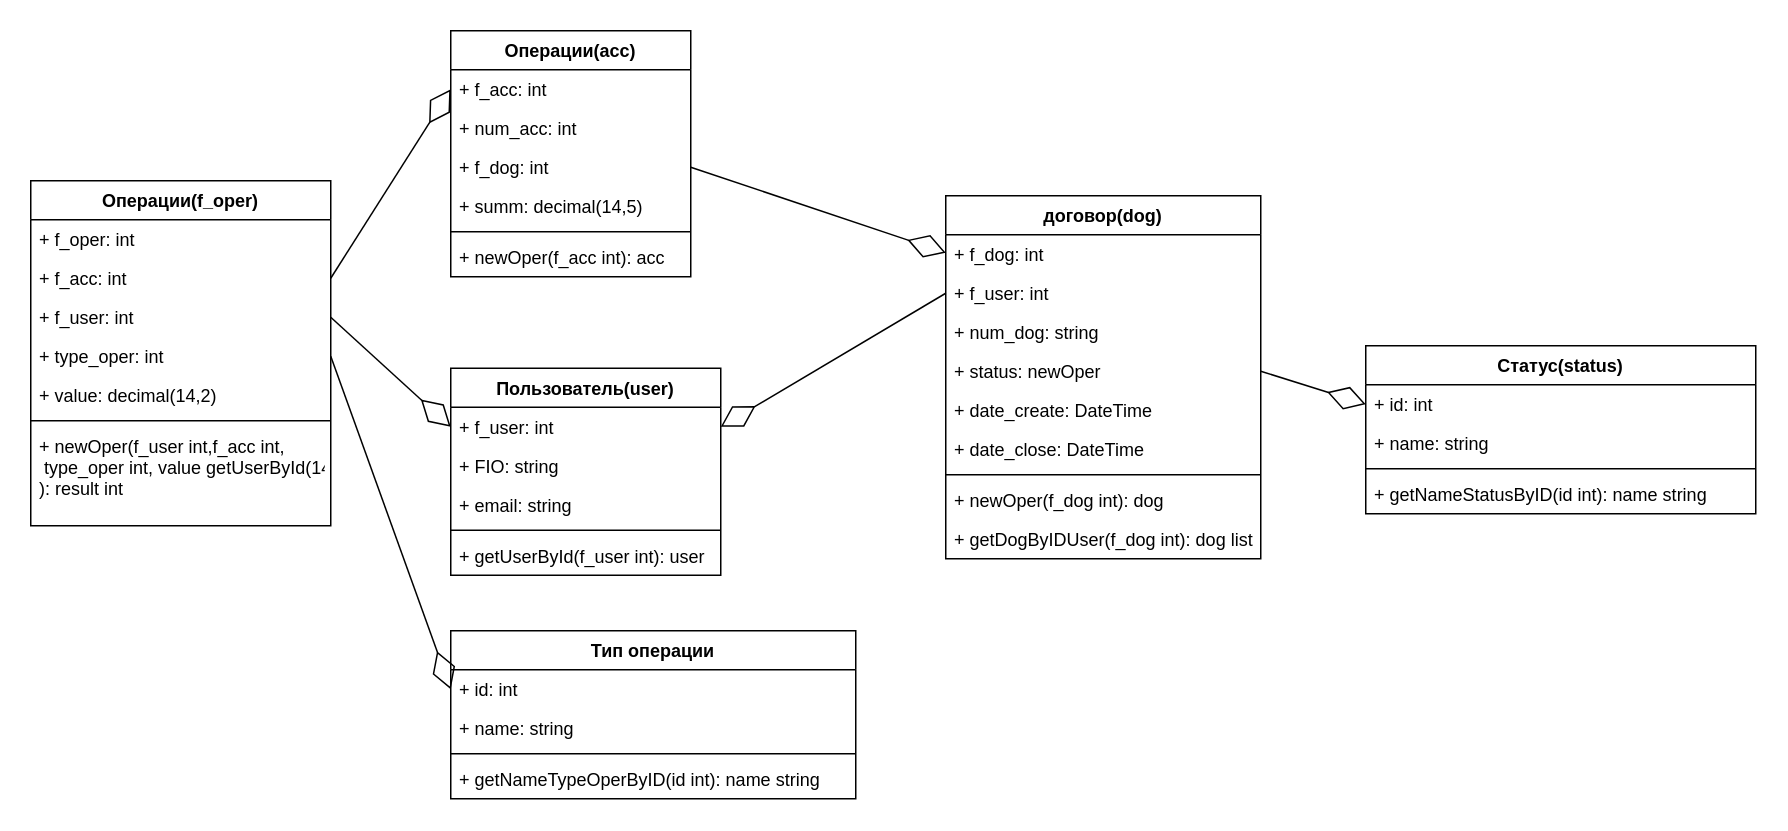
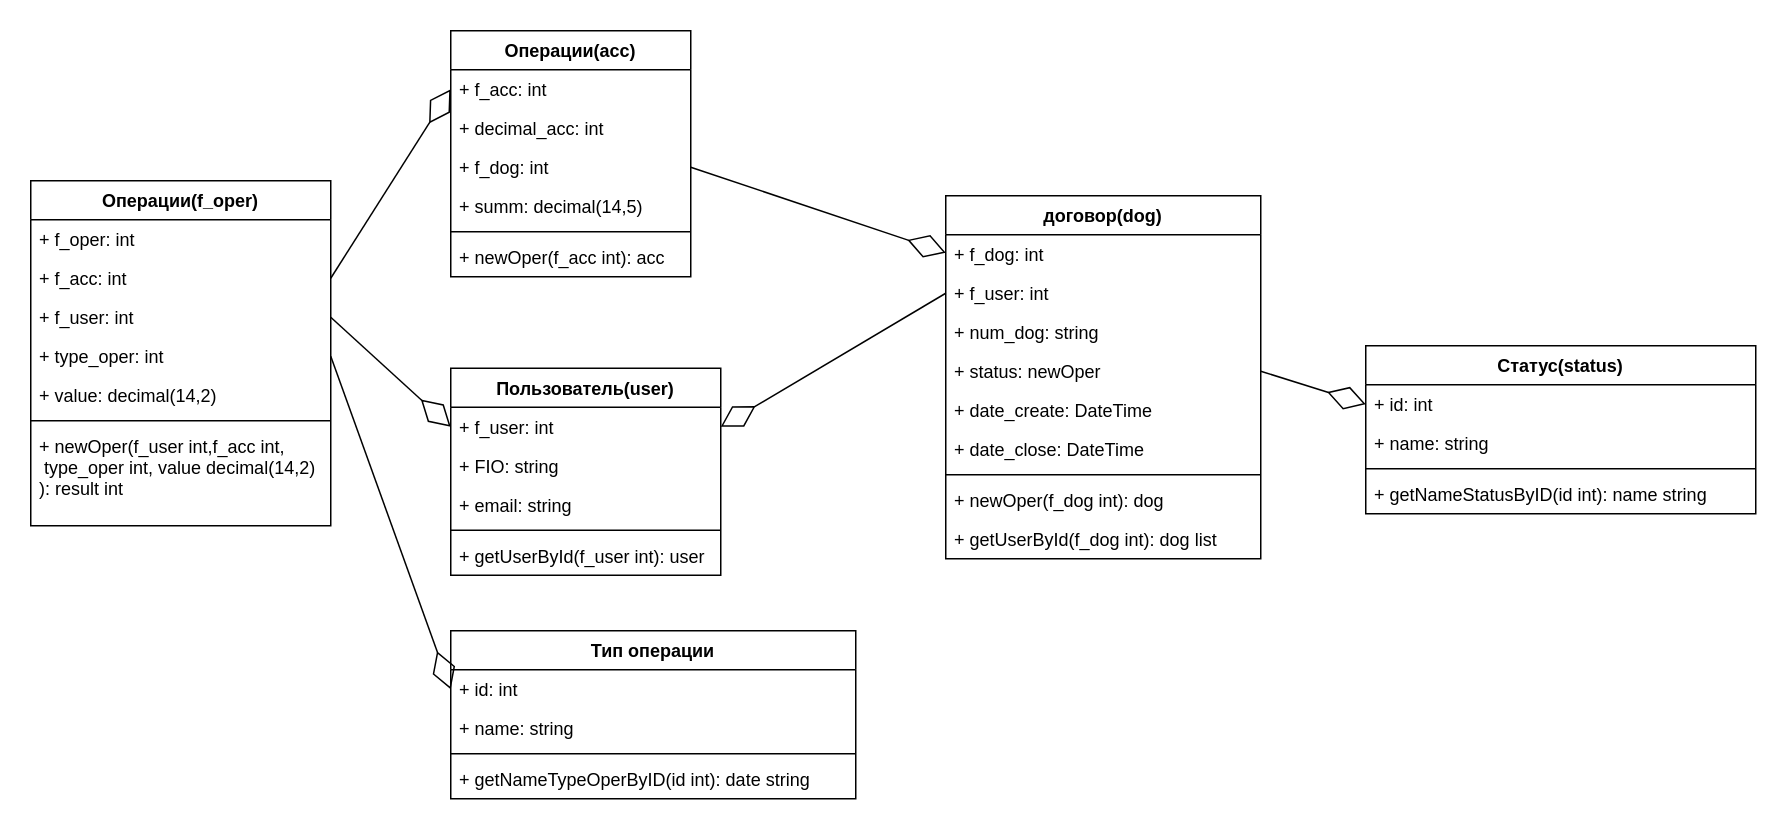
node "+ num_acc: int": label "+ num_acc: int" -> "+ decimal_acc: int"
node "+ newOper(f_user int,f_acc int, type_oper int, value getUserById(14,2) ): result int": label "+ newOper(f_user int,f_acc int, type_oper int, value getUserById(14,2) ): result int" -> "+ newOper(f_user int,f_acc int, type_oper int, value decimal(14,2) ): result int"
node "+ getDogByIDUser(f_dog int): dog list": label "+ getDogByIDUser(f_dog int): dog list" -> "+ getUserById(f_dog int): dog list"
node "+ getNameTypeOperByID(id int): name string": label "+ getNameTypeOperByID(id int): name string" -> "+ getNameTypeOperByID(id int): date string"
